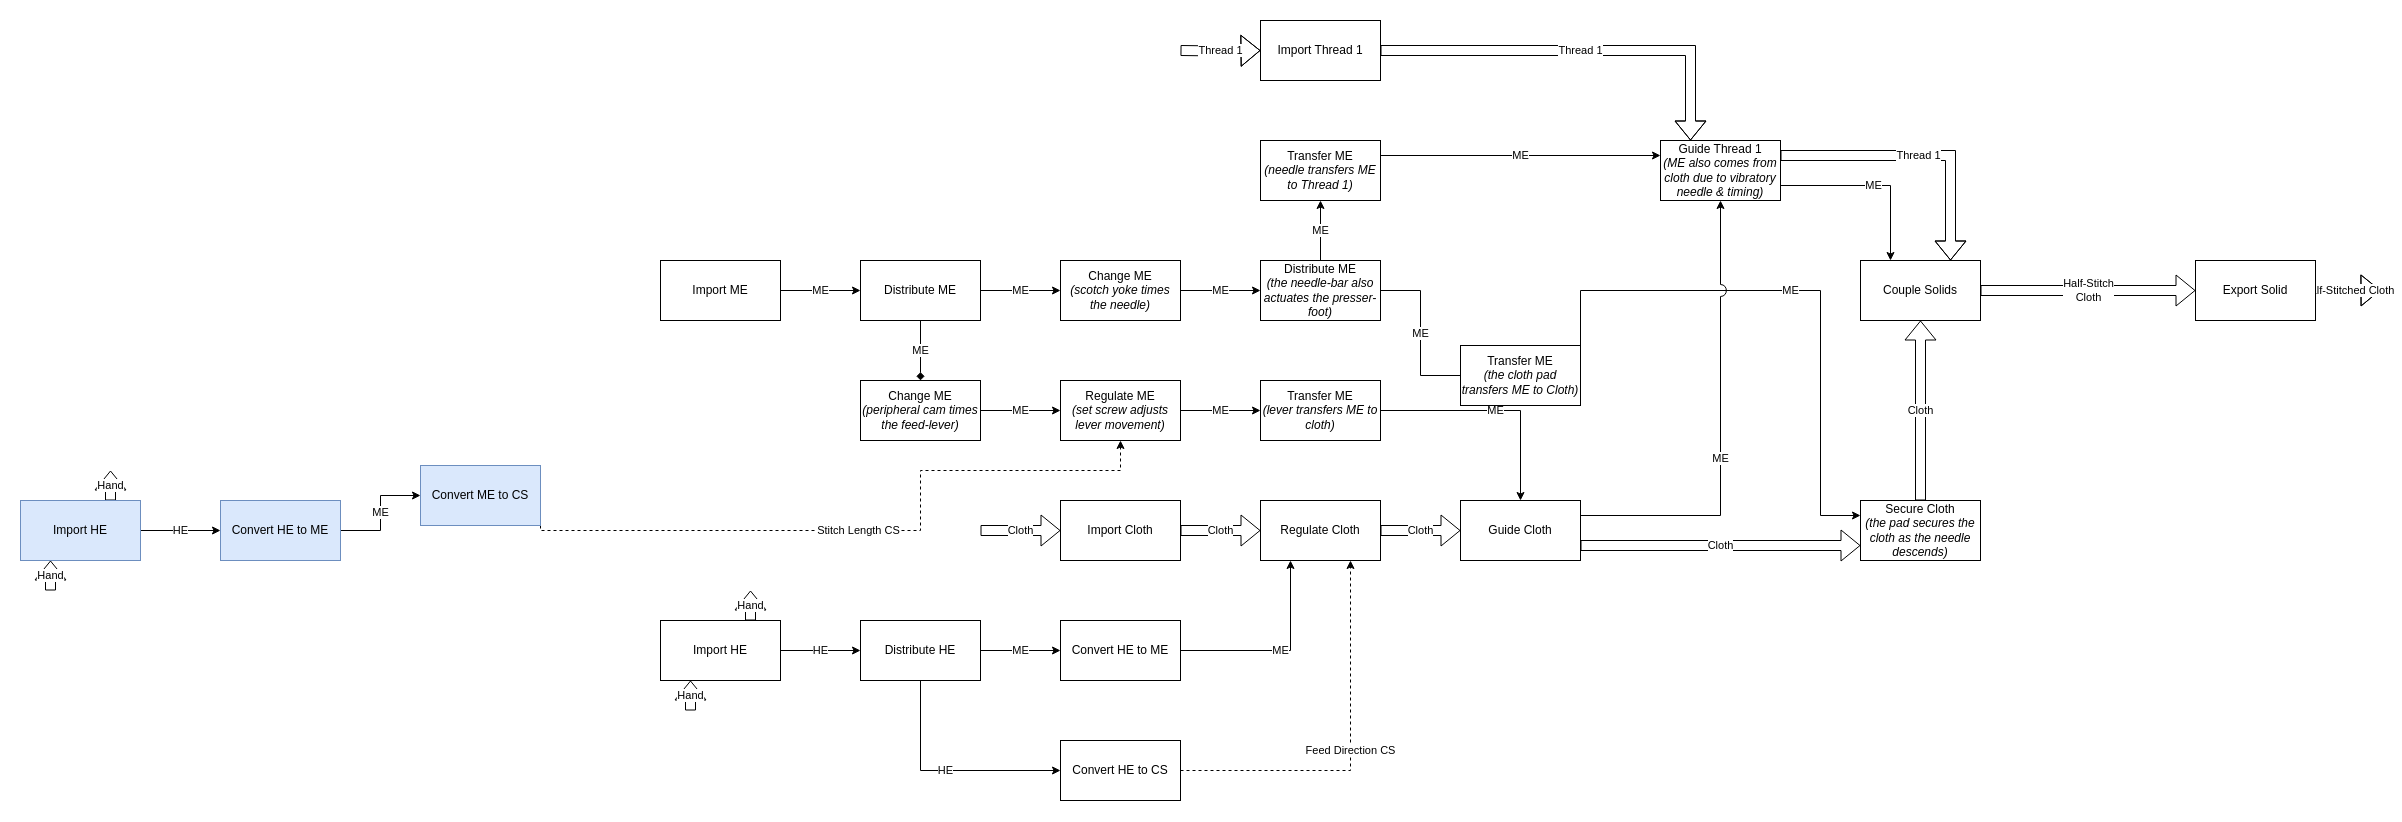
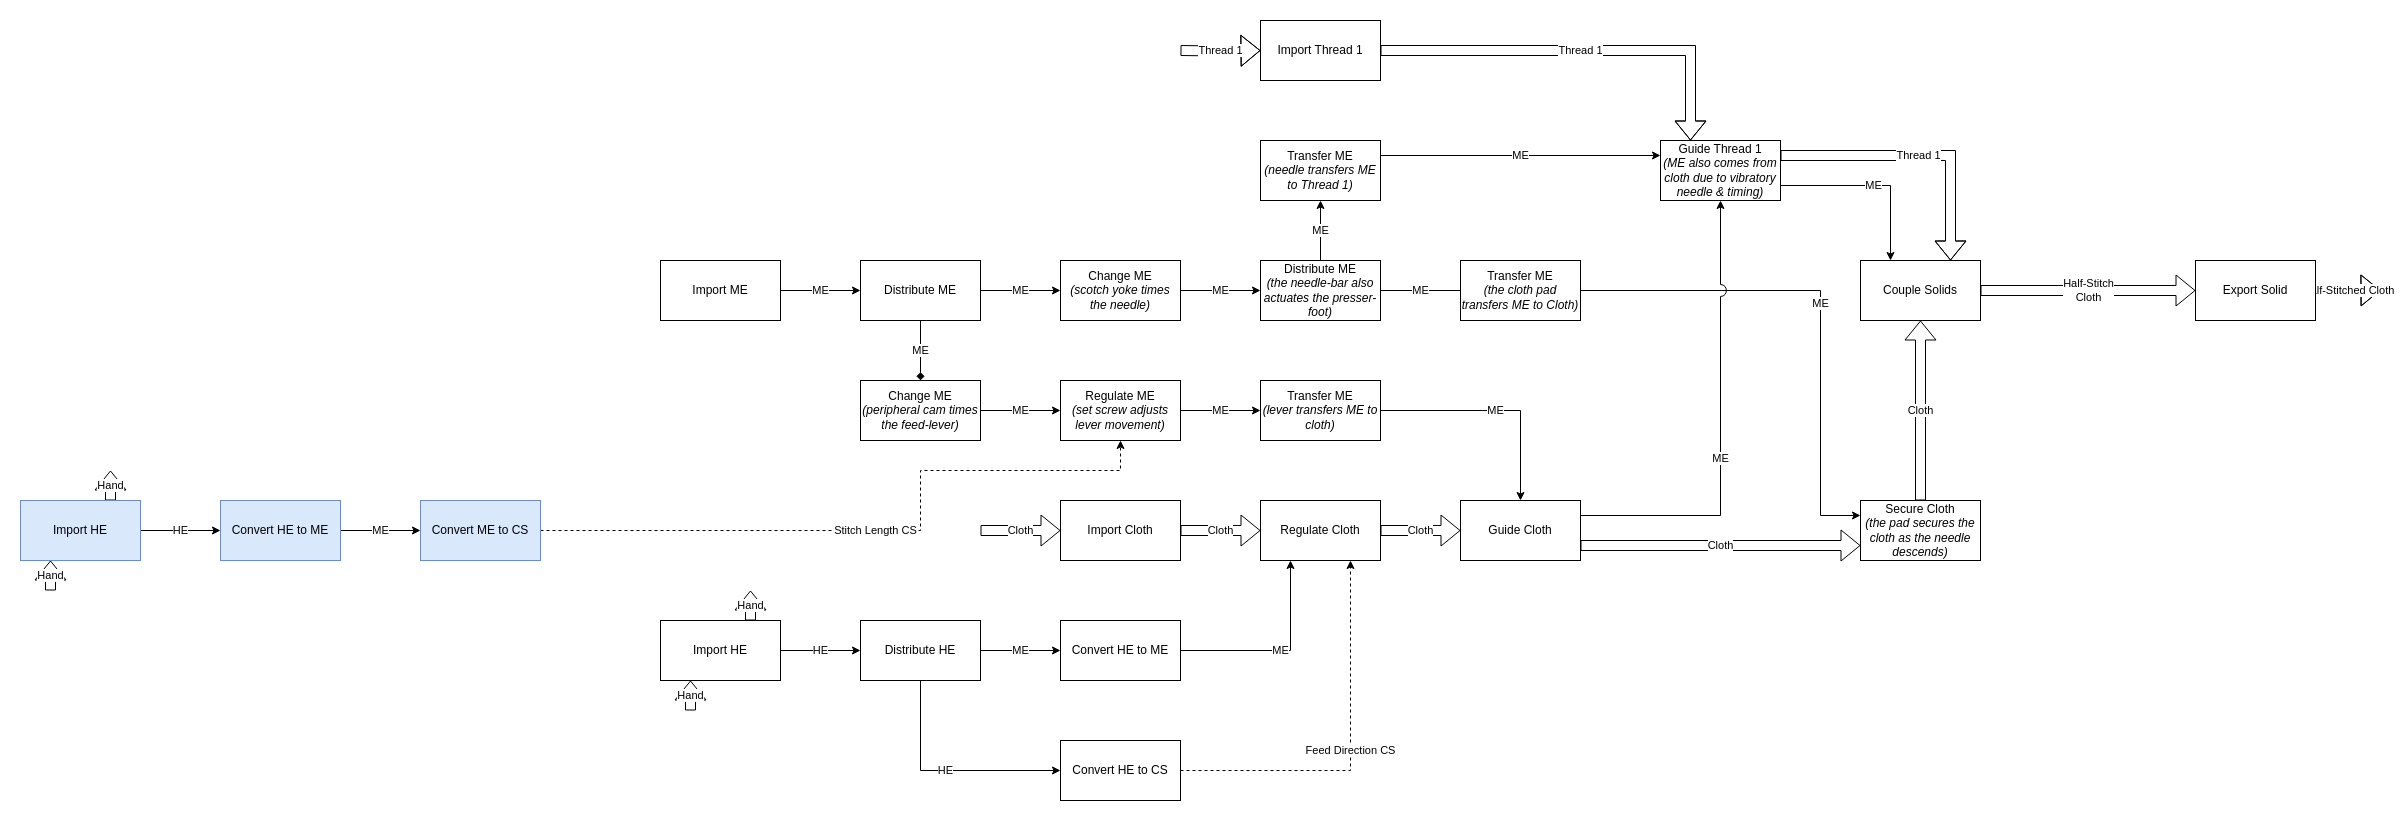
node "Transfer ME (the cloth pad transfers ME to Cloth)": moved (1521, 376) -> (1521, 291)
node "Convert ME to CS": moved (481, 496) -> (481, 531)
